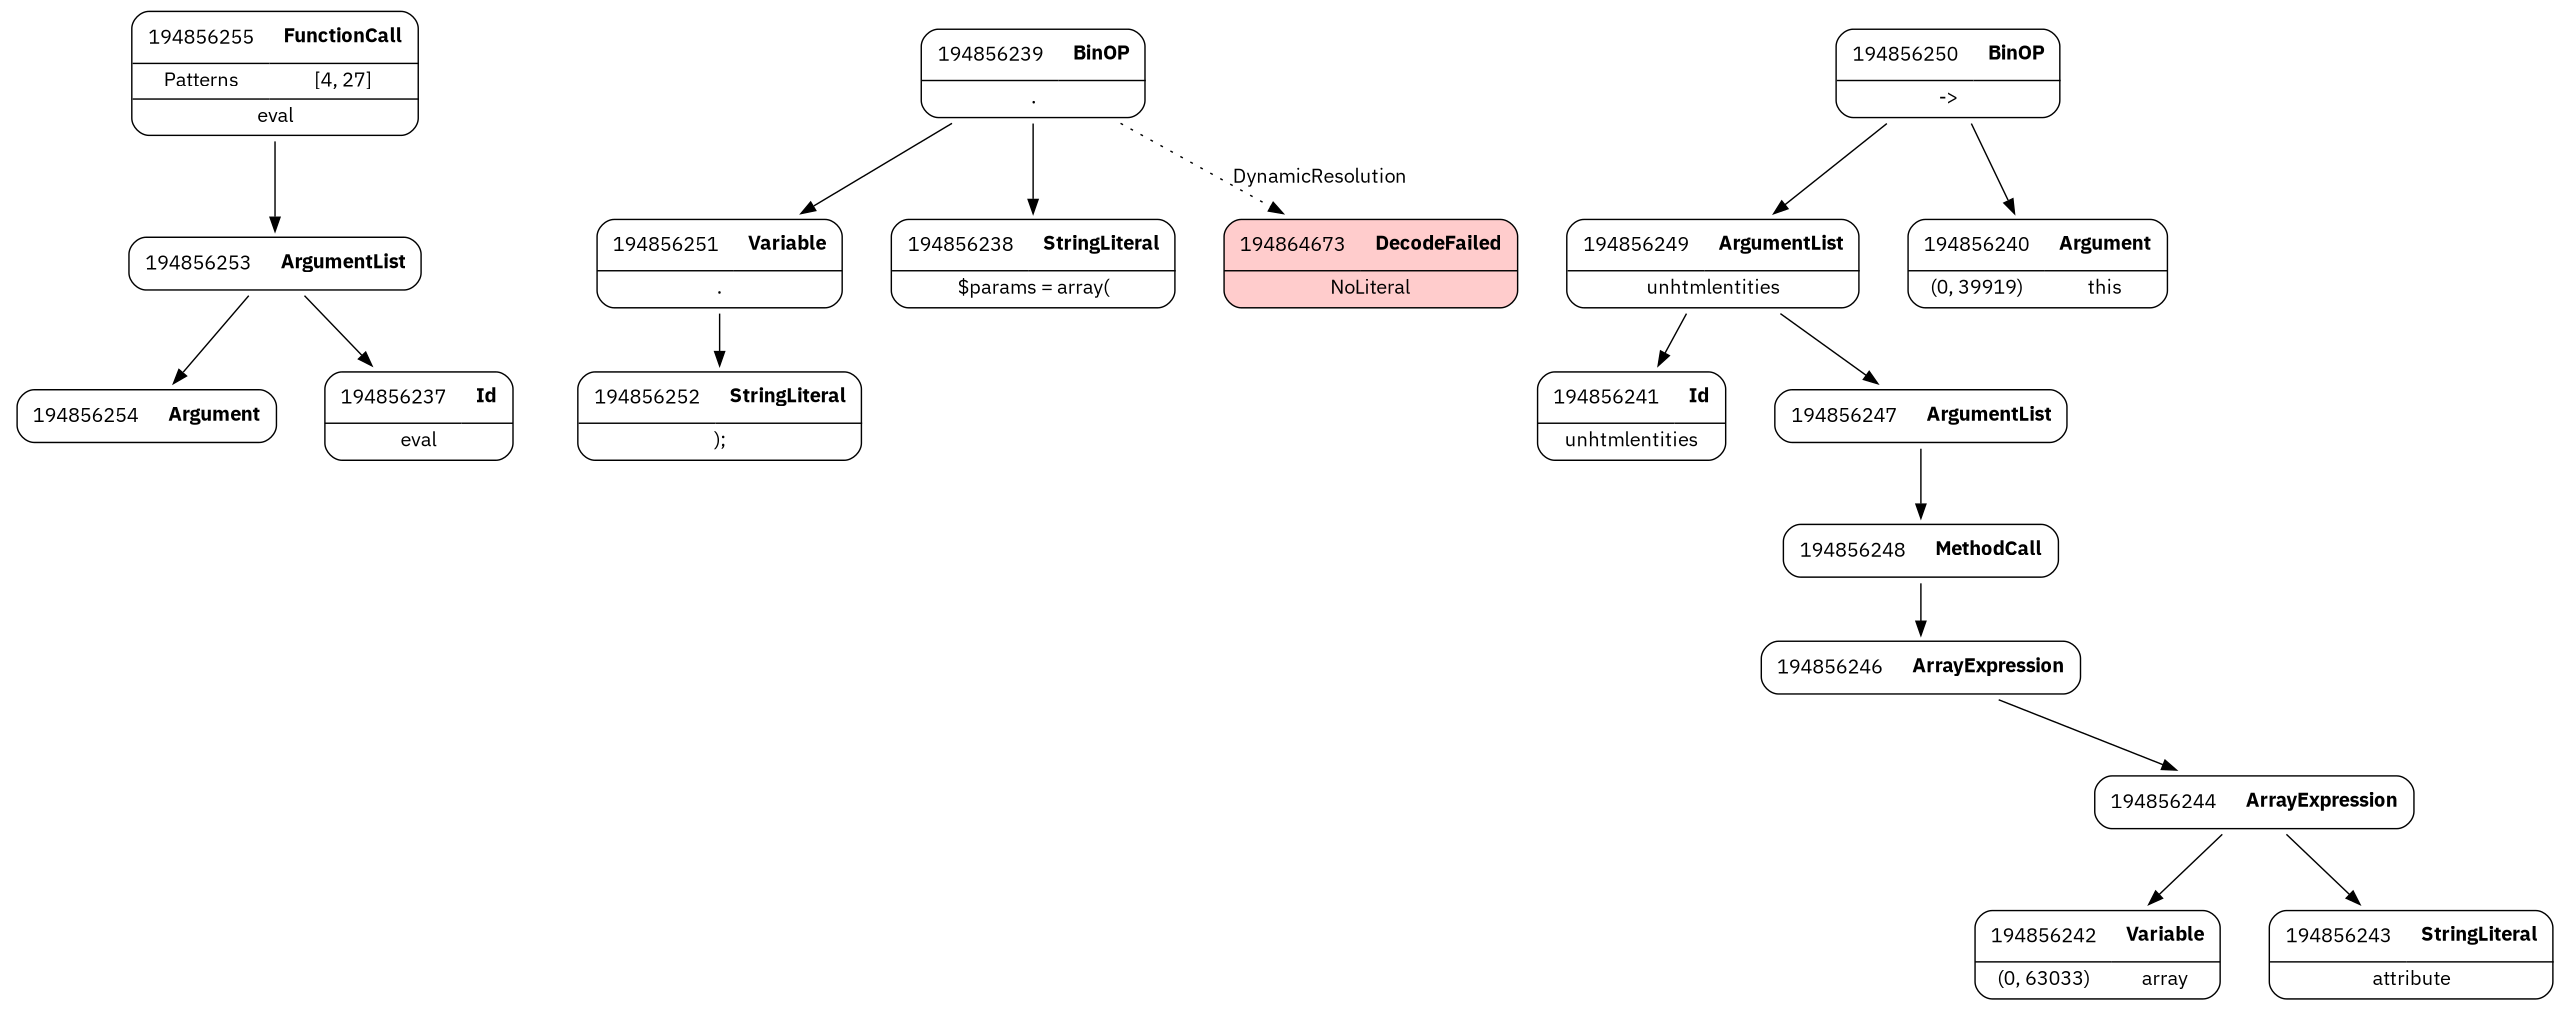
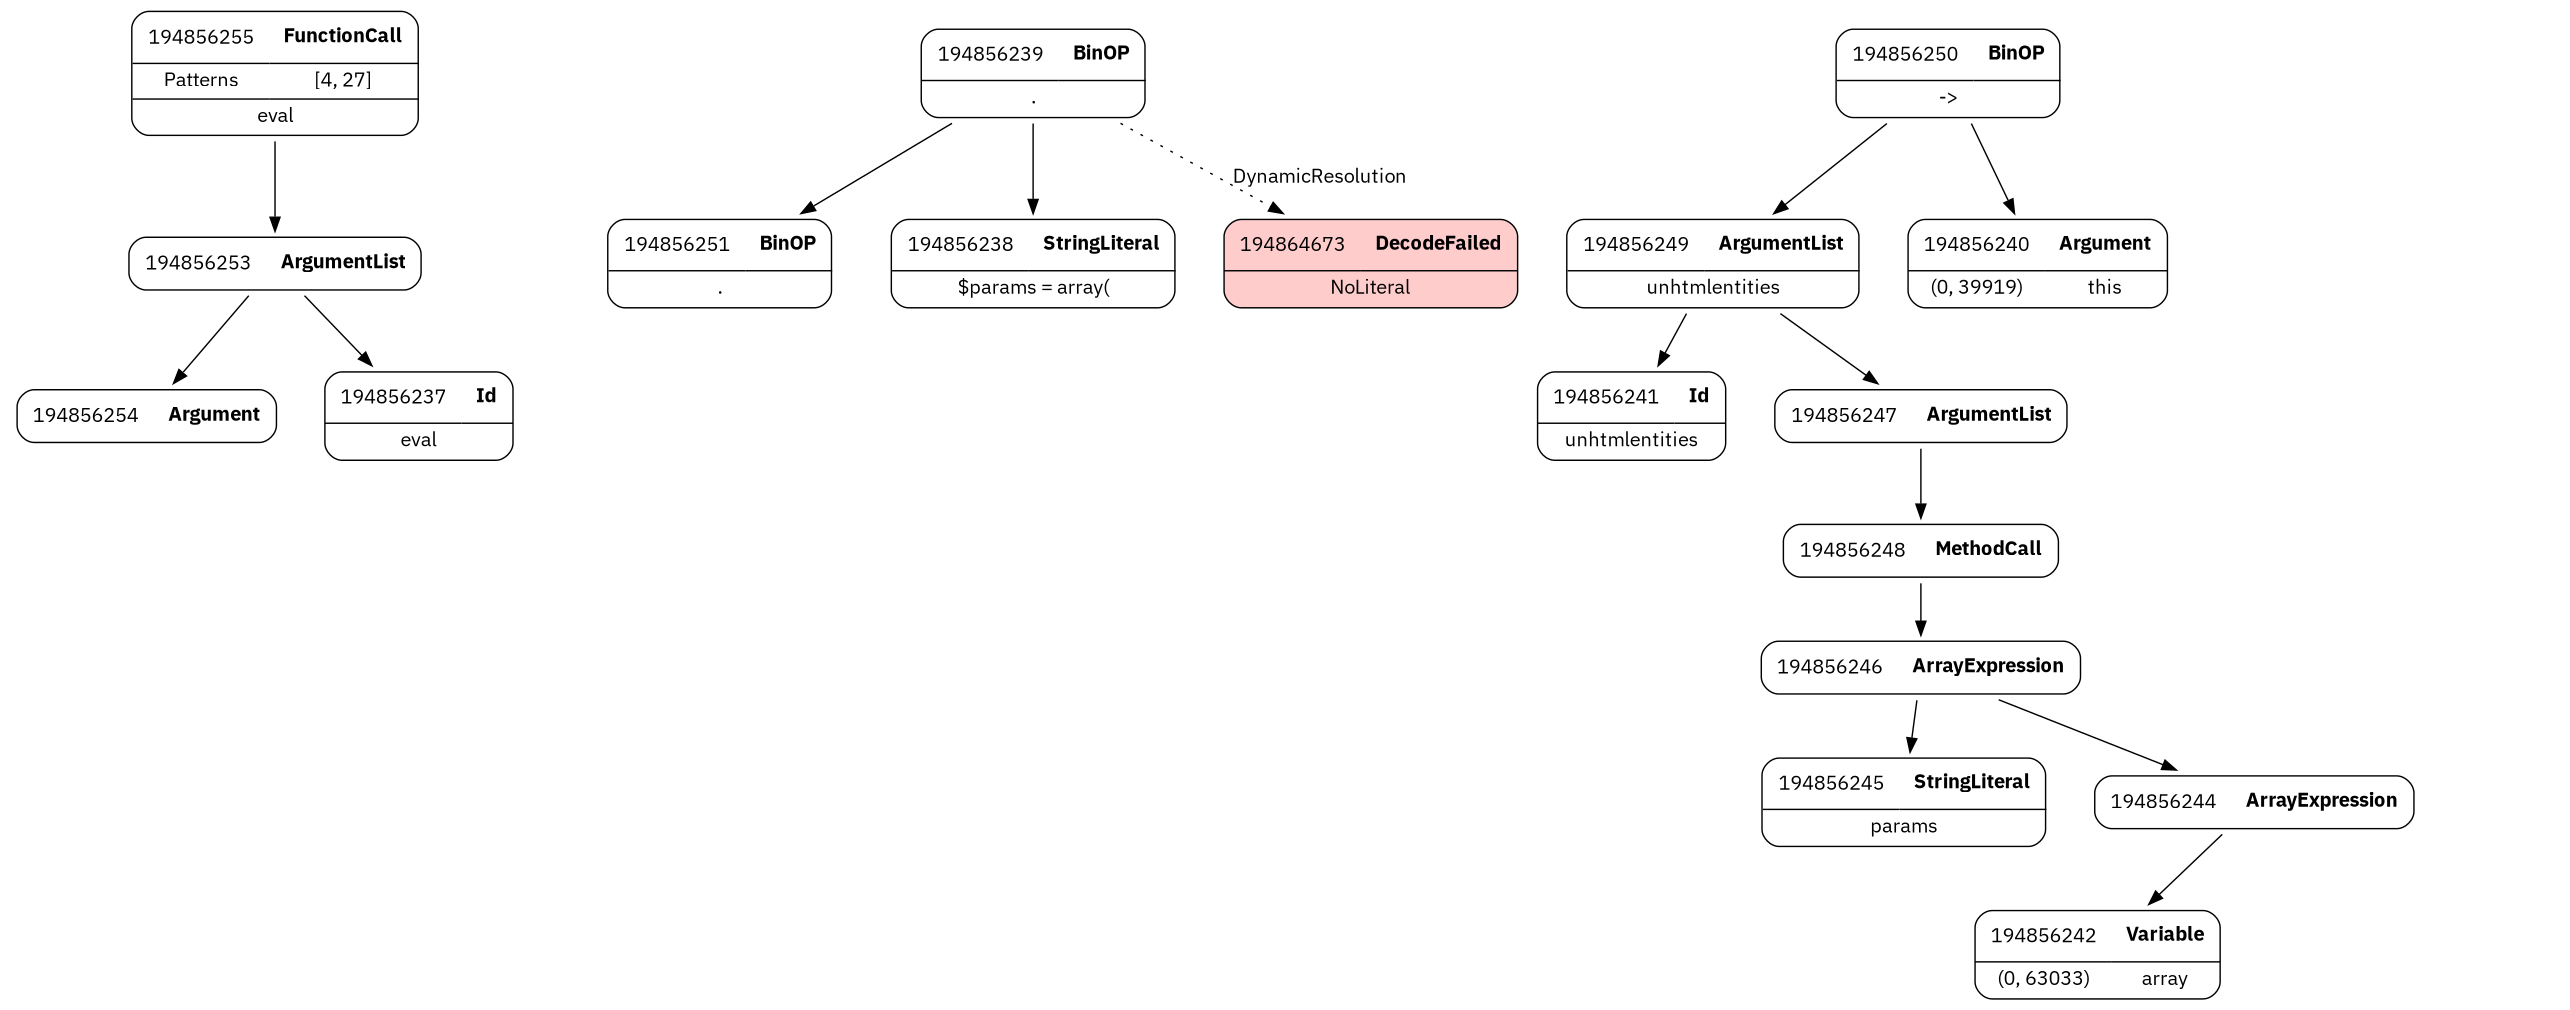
node "194856251": text "Variable" -> "BinOP"
node "194856252": removed
node "194856245": added
node "194856243": removed
